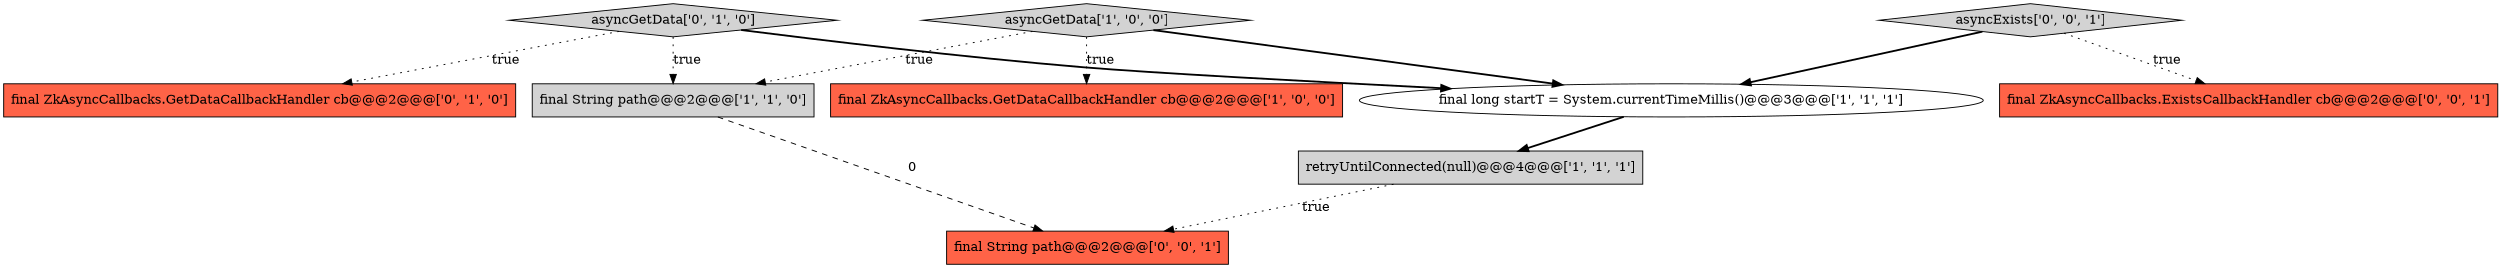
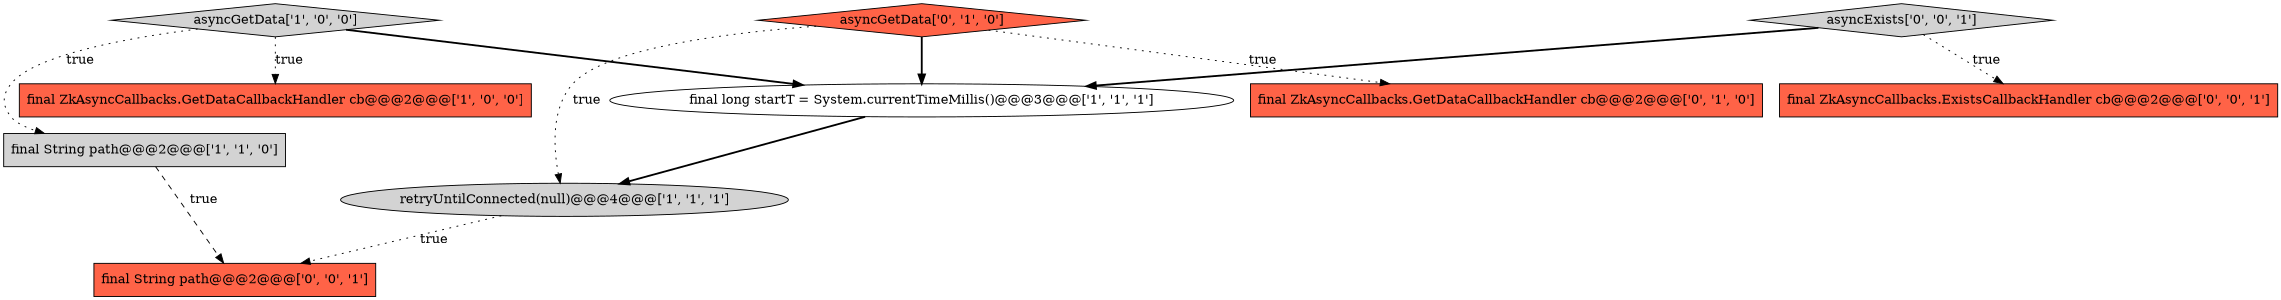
node "asyncGetData['0', '1', '0']": fillcolor lightgray -> tomato
edge "asyncGetData['0', '1', '0']" -> "final String path@@@2@@@['1', '1', '0']": now "asyncGetData['0', '1', '0']" -> "retryUntilConnected(null)@@@4@@@['1', '1', '1']"
edge "final String path@@@2@@@['1', '1', '0']" -> "final String path@@@2@@@['0', '0', '1']": label "0" -> "true"
node "retryUntilConnected(null)@@@4@@@['1', '1', '1']": shape box -> ellipse
